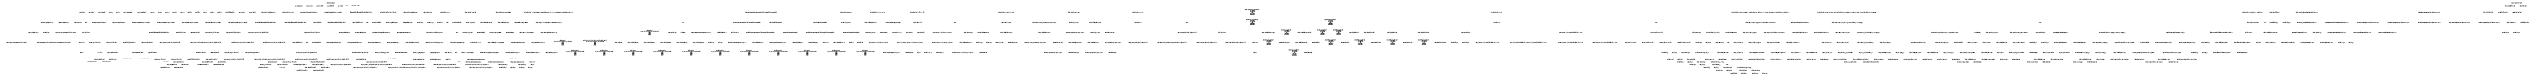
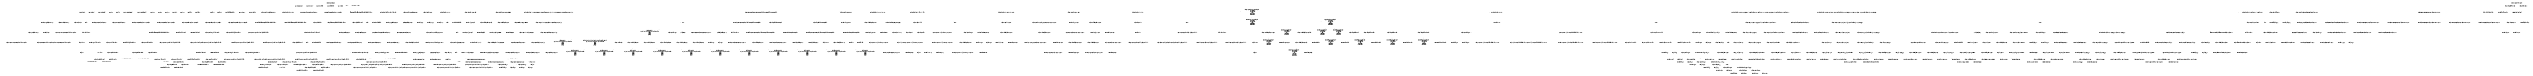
node "(LOCAL,p: u8 *)": removed
node "(IDENTIFIER,v11,!v11)": added
